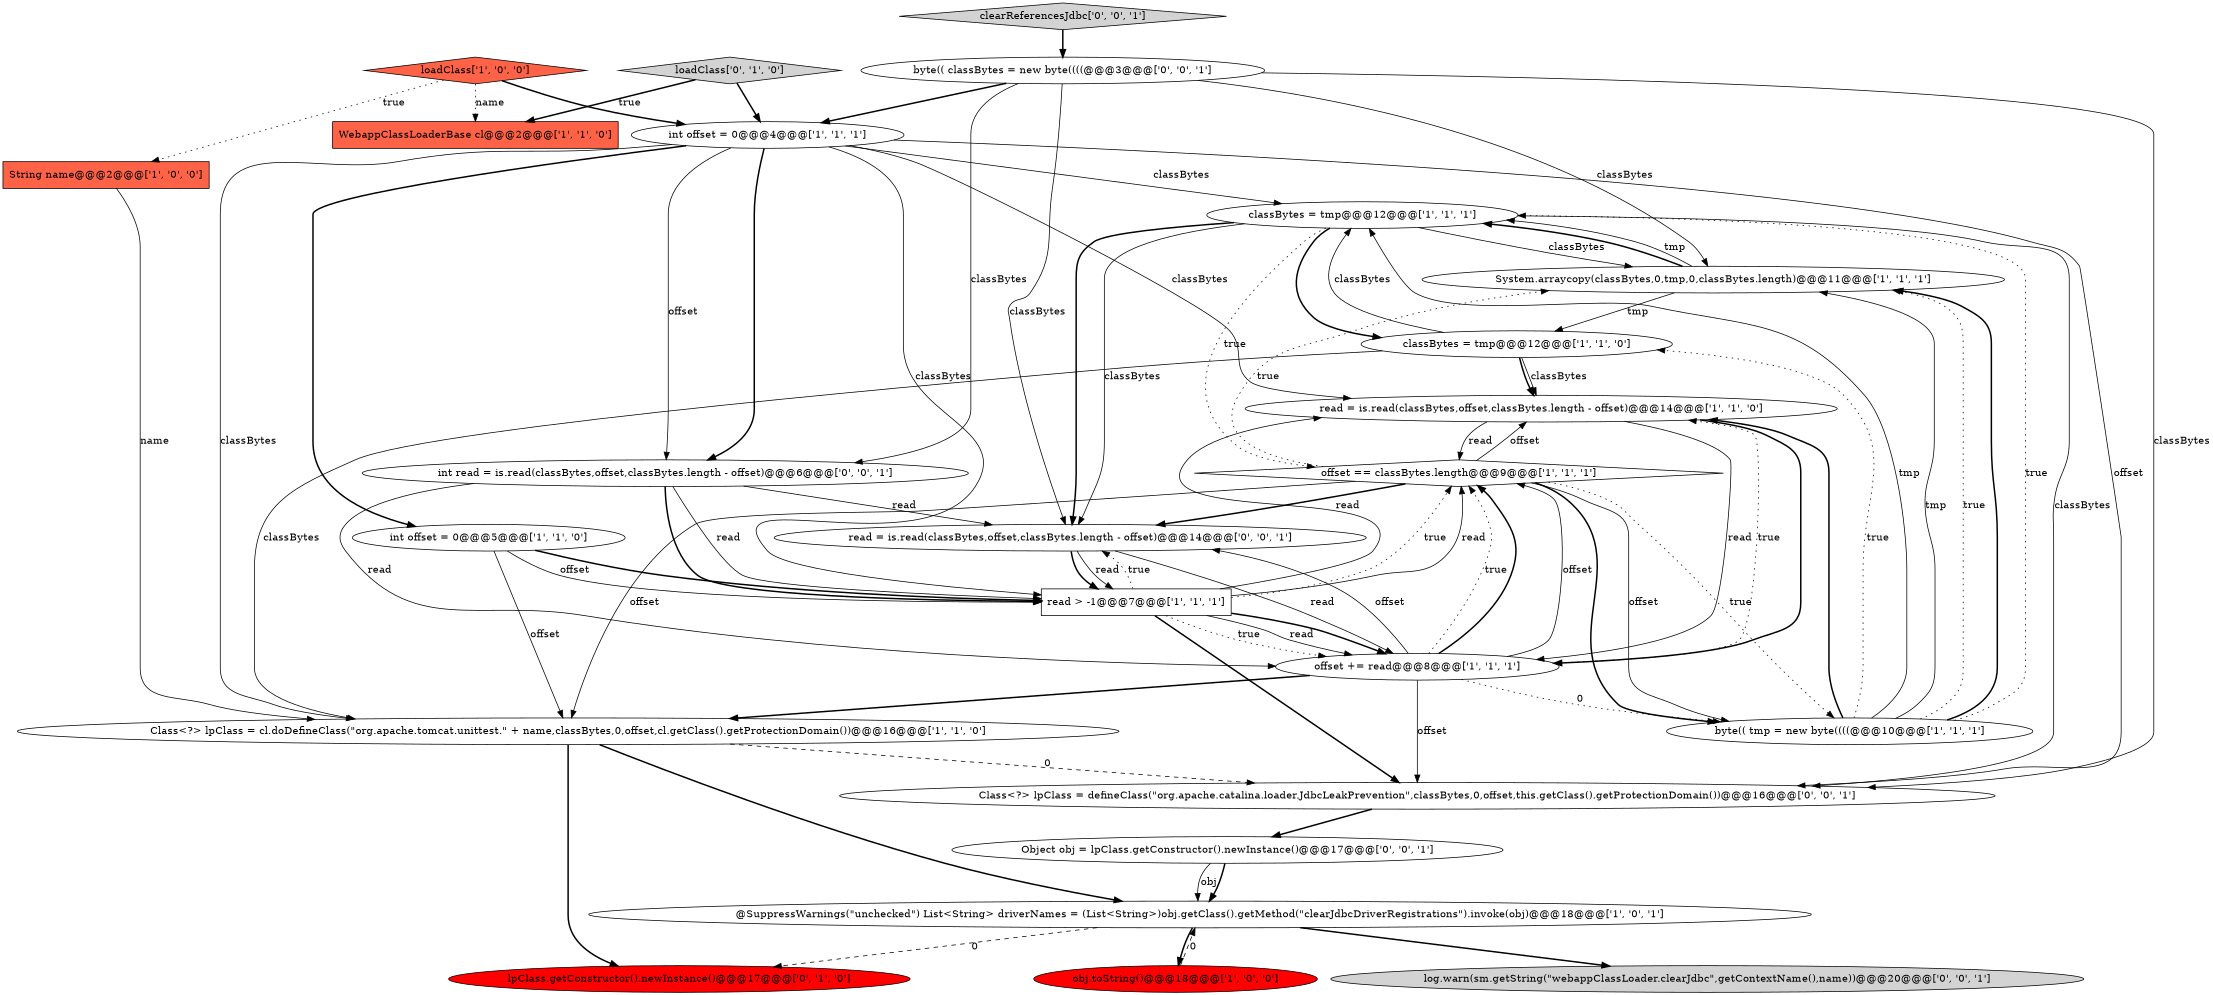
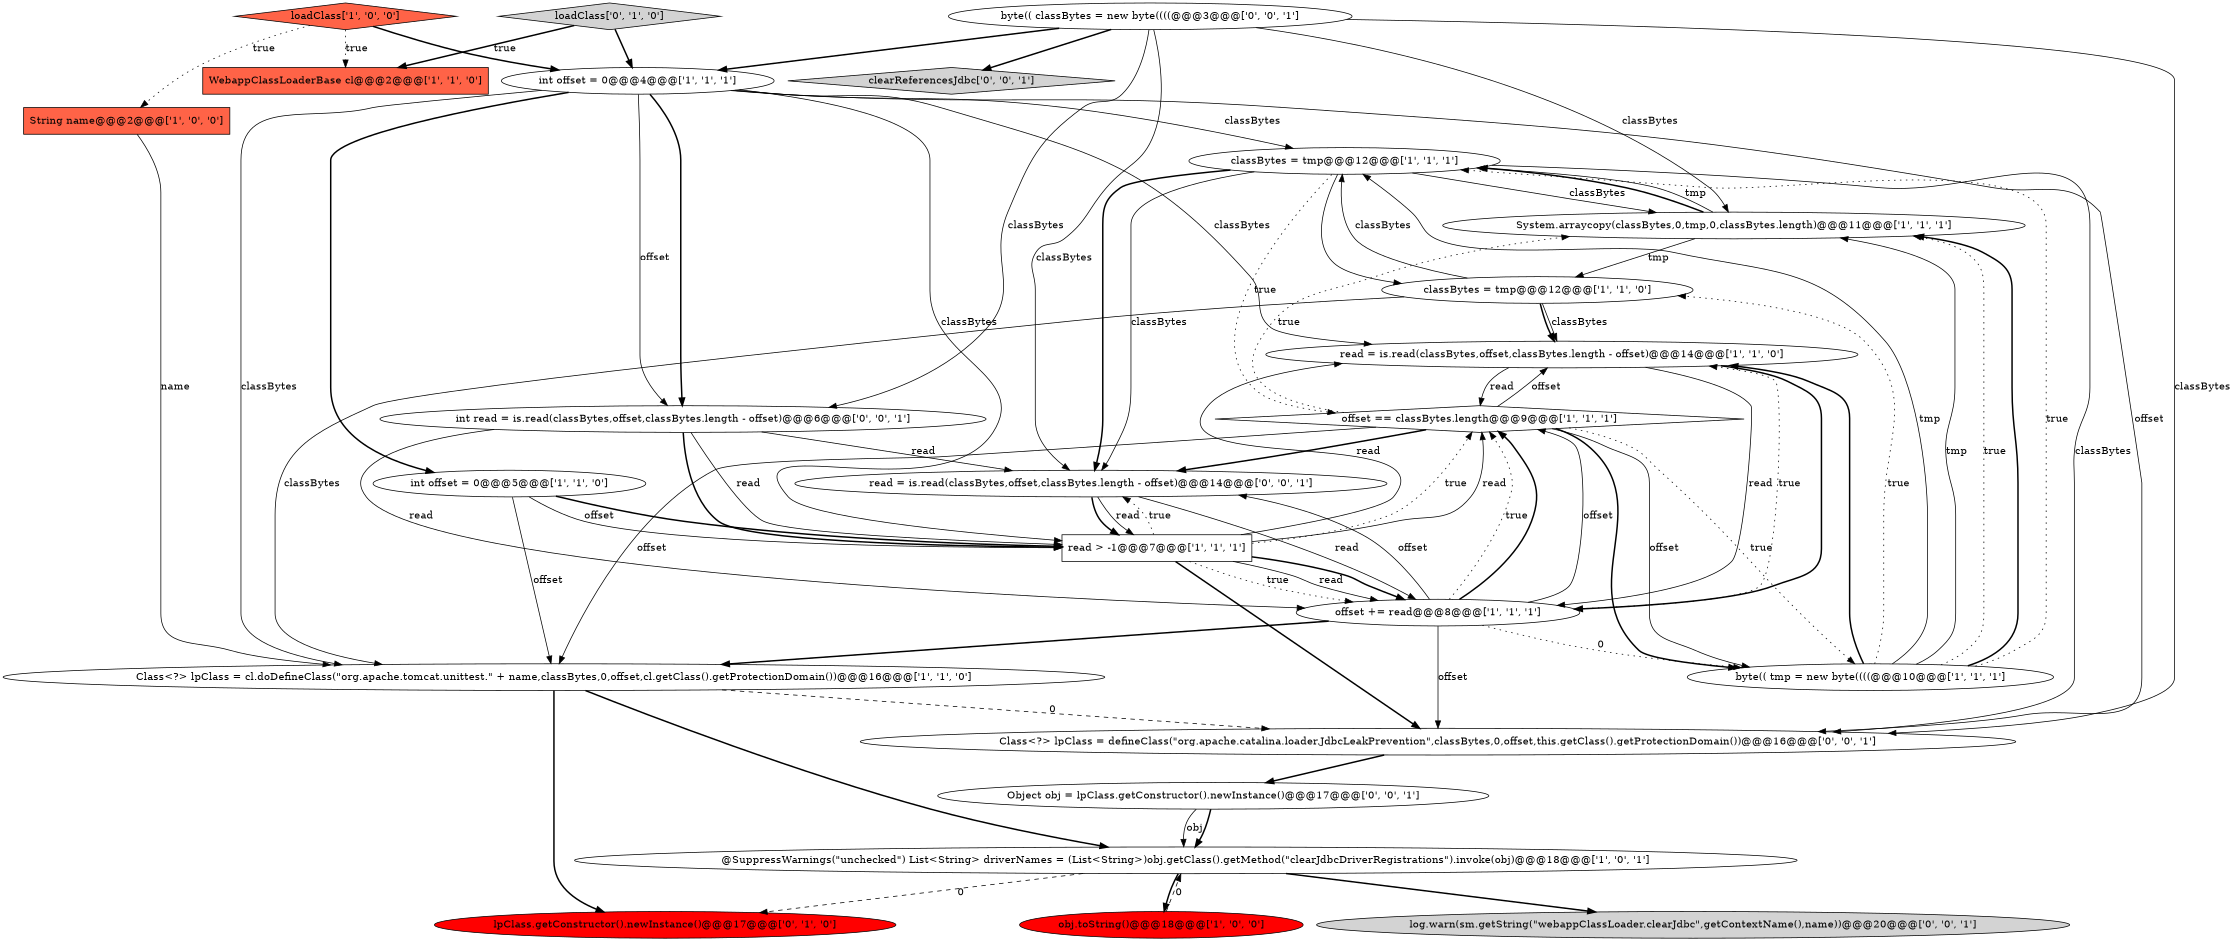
edge "clearReferencesJdbc['0', '0', '1']" -> "byte(( classBytes = new byte((((@@@3@@@['0', '0', '1']": reversed
edge "loadClass['1', '0', '0']" -> "WebappClassLoaderBase cl@@@2@@@['1', '1', '0']": label "name" -> "true"
edge "classBytes = tmp@@@12@@@['1', '1', '1']" -> "classBytes = tmp@@@12@@@['1', '1', '0']": style bold -> solid
